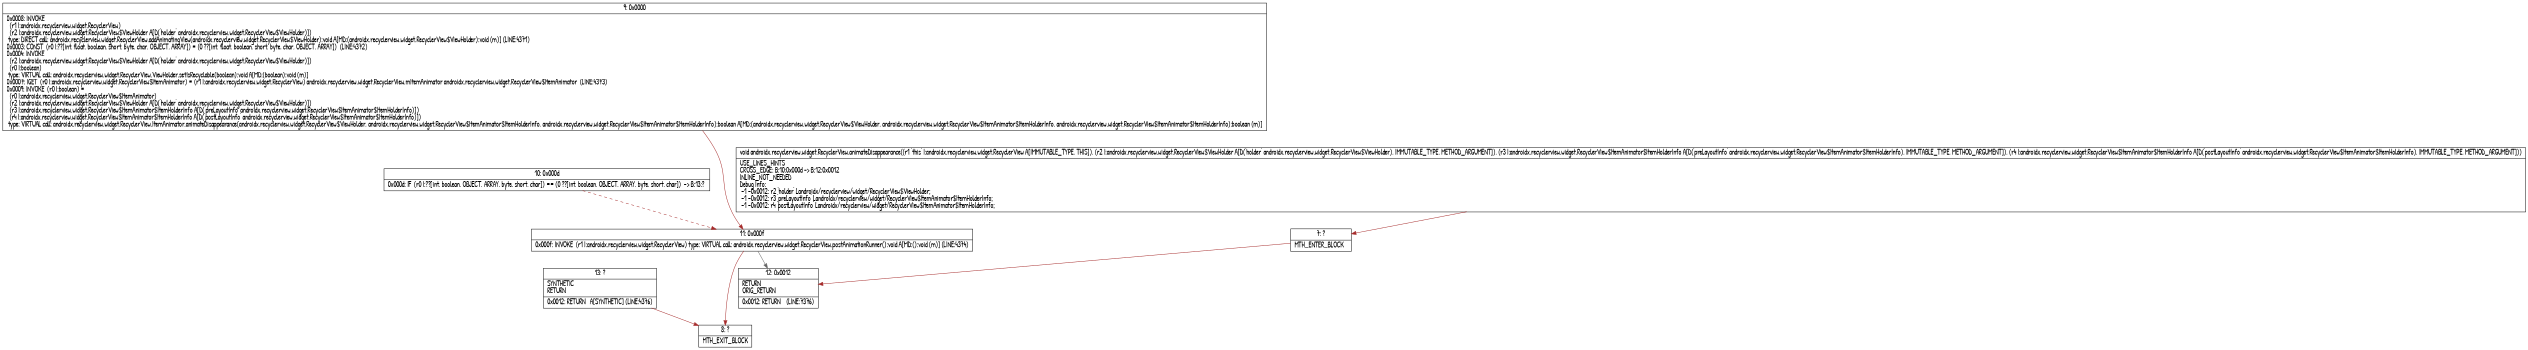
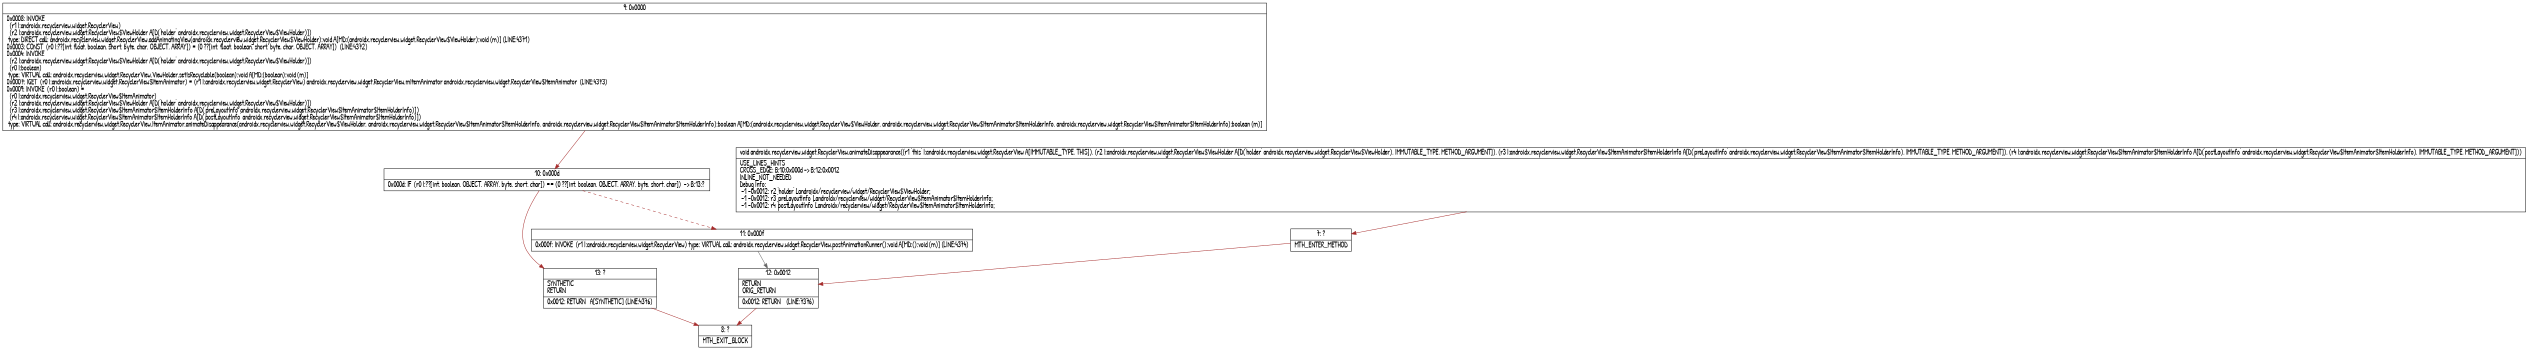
edge "9: 0x0000" -> "11: 0x000f": now "9: 0x0000" -> "10: 0x000d"
edge "10: 0x000d" -> "13: ?": added
node "7: ?": text "MTH_ENTER_BLOCK" -> "MTH_ENTER_METHOD"
edge "11: 0x000f" -> "8: ?": now "12: 0x0012" -> "8: ?"
